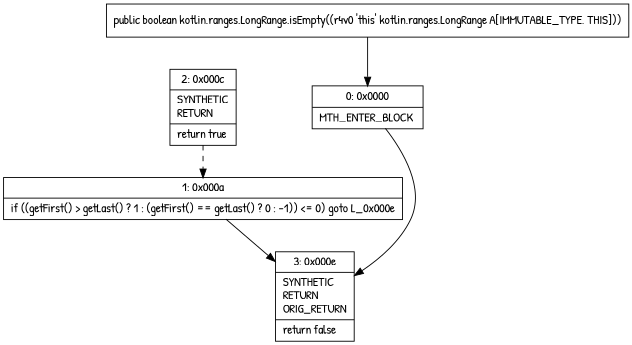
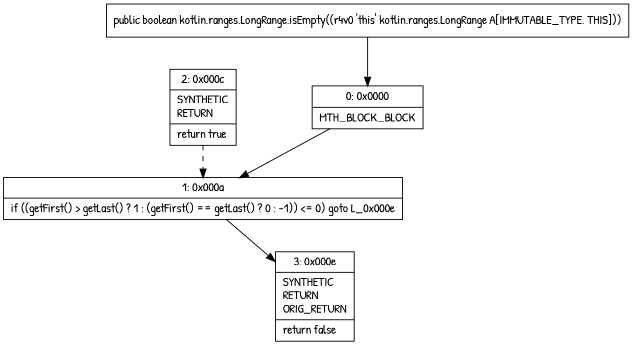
node "0: 0x0000": text "MTH_ENTER_BLOCK" -> "MTH_BLOCK_BLOCK"
edge "0: 0x0000" -> "3: 0x000e": now "0: 0x0000" -> "1: 0x000a"
